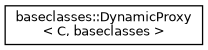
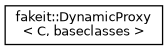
node "baseclasses::DynamicProxy < C, baseclasses >": label "baseclasses::DynamicProxy < C, baseclasses >" -> "fakeit::DynamicProxy < C, baseclasses >"
